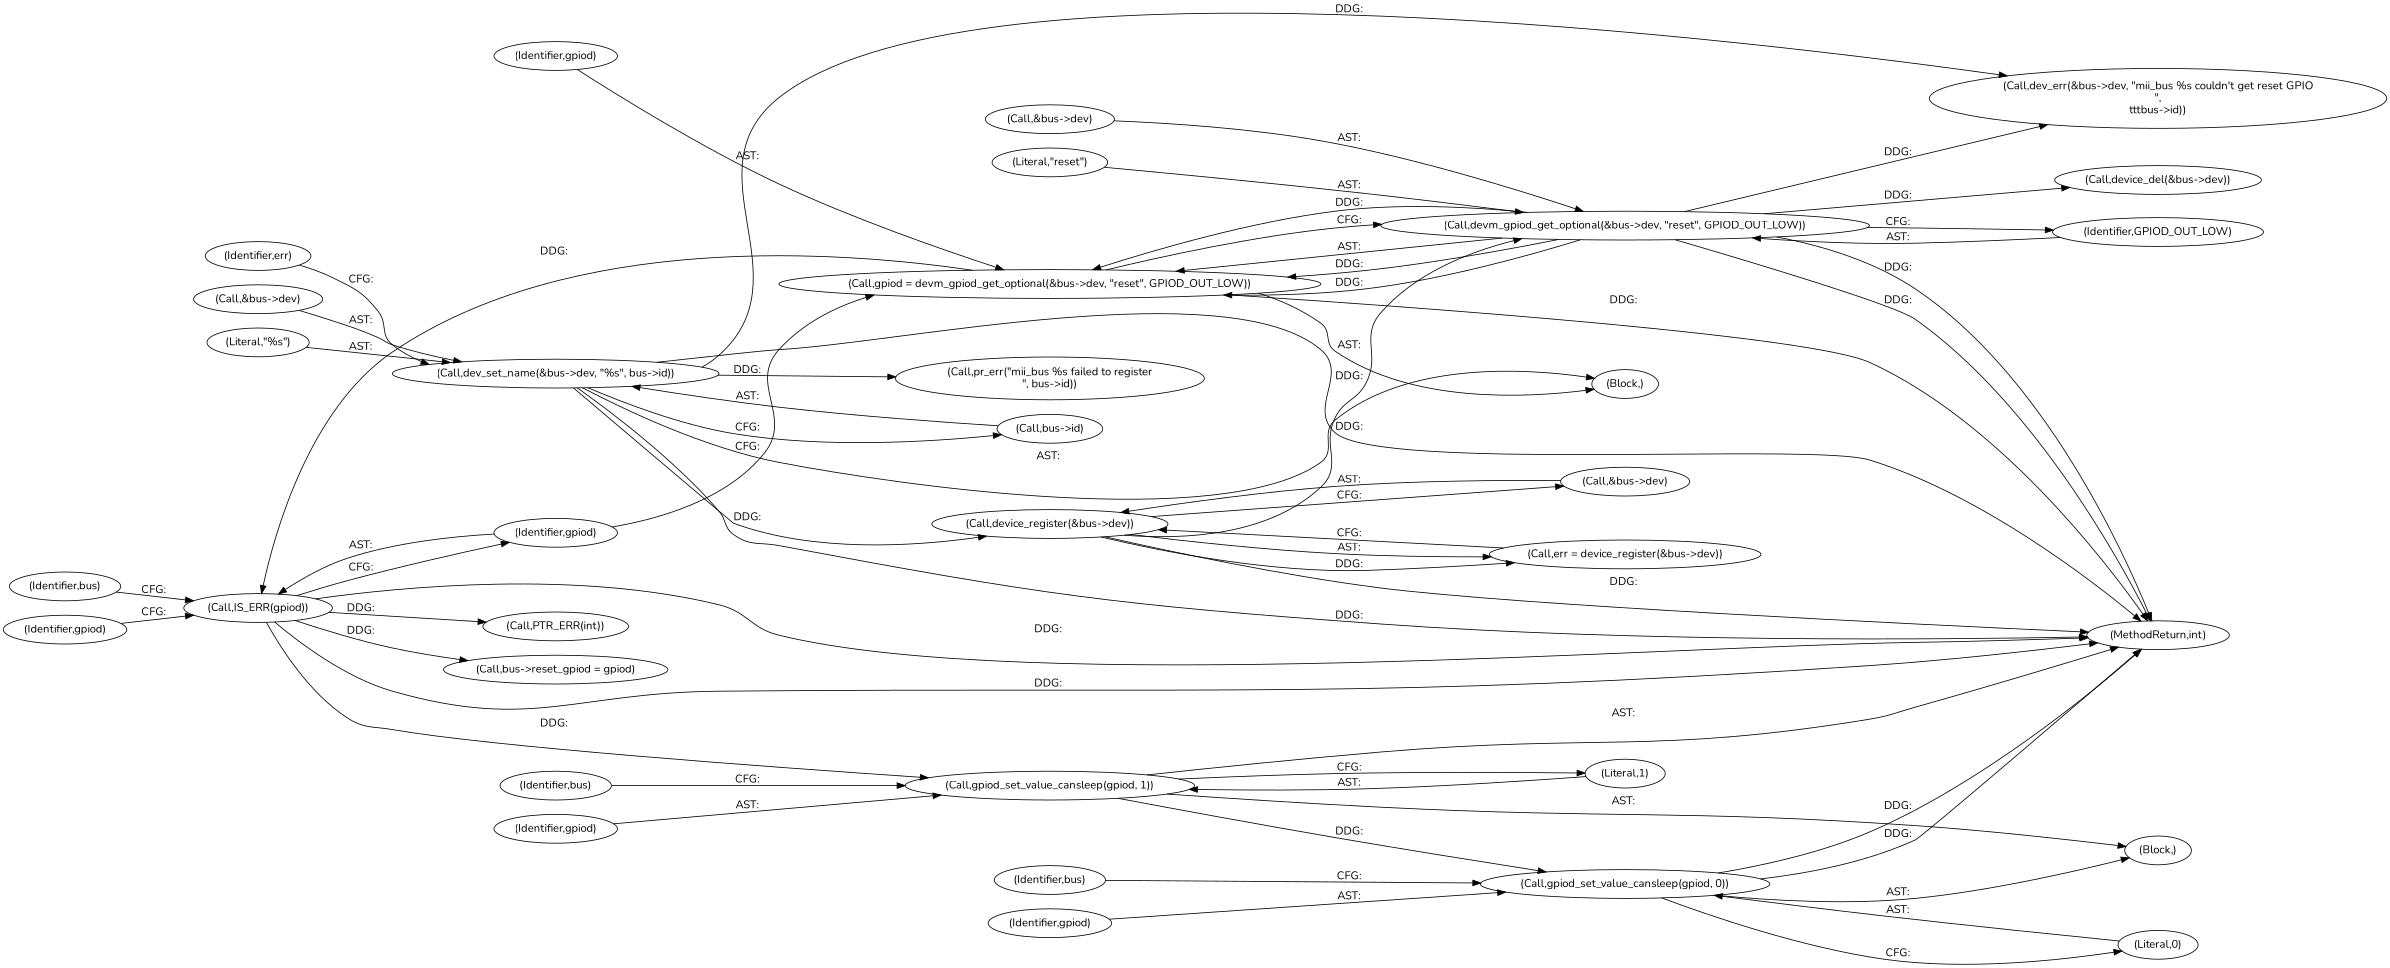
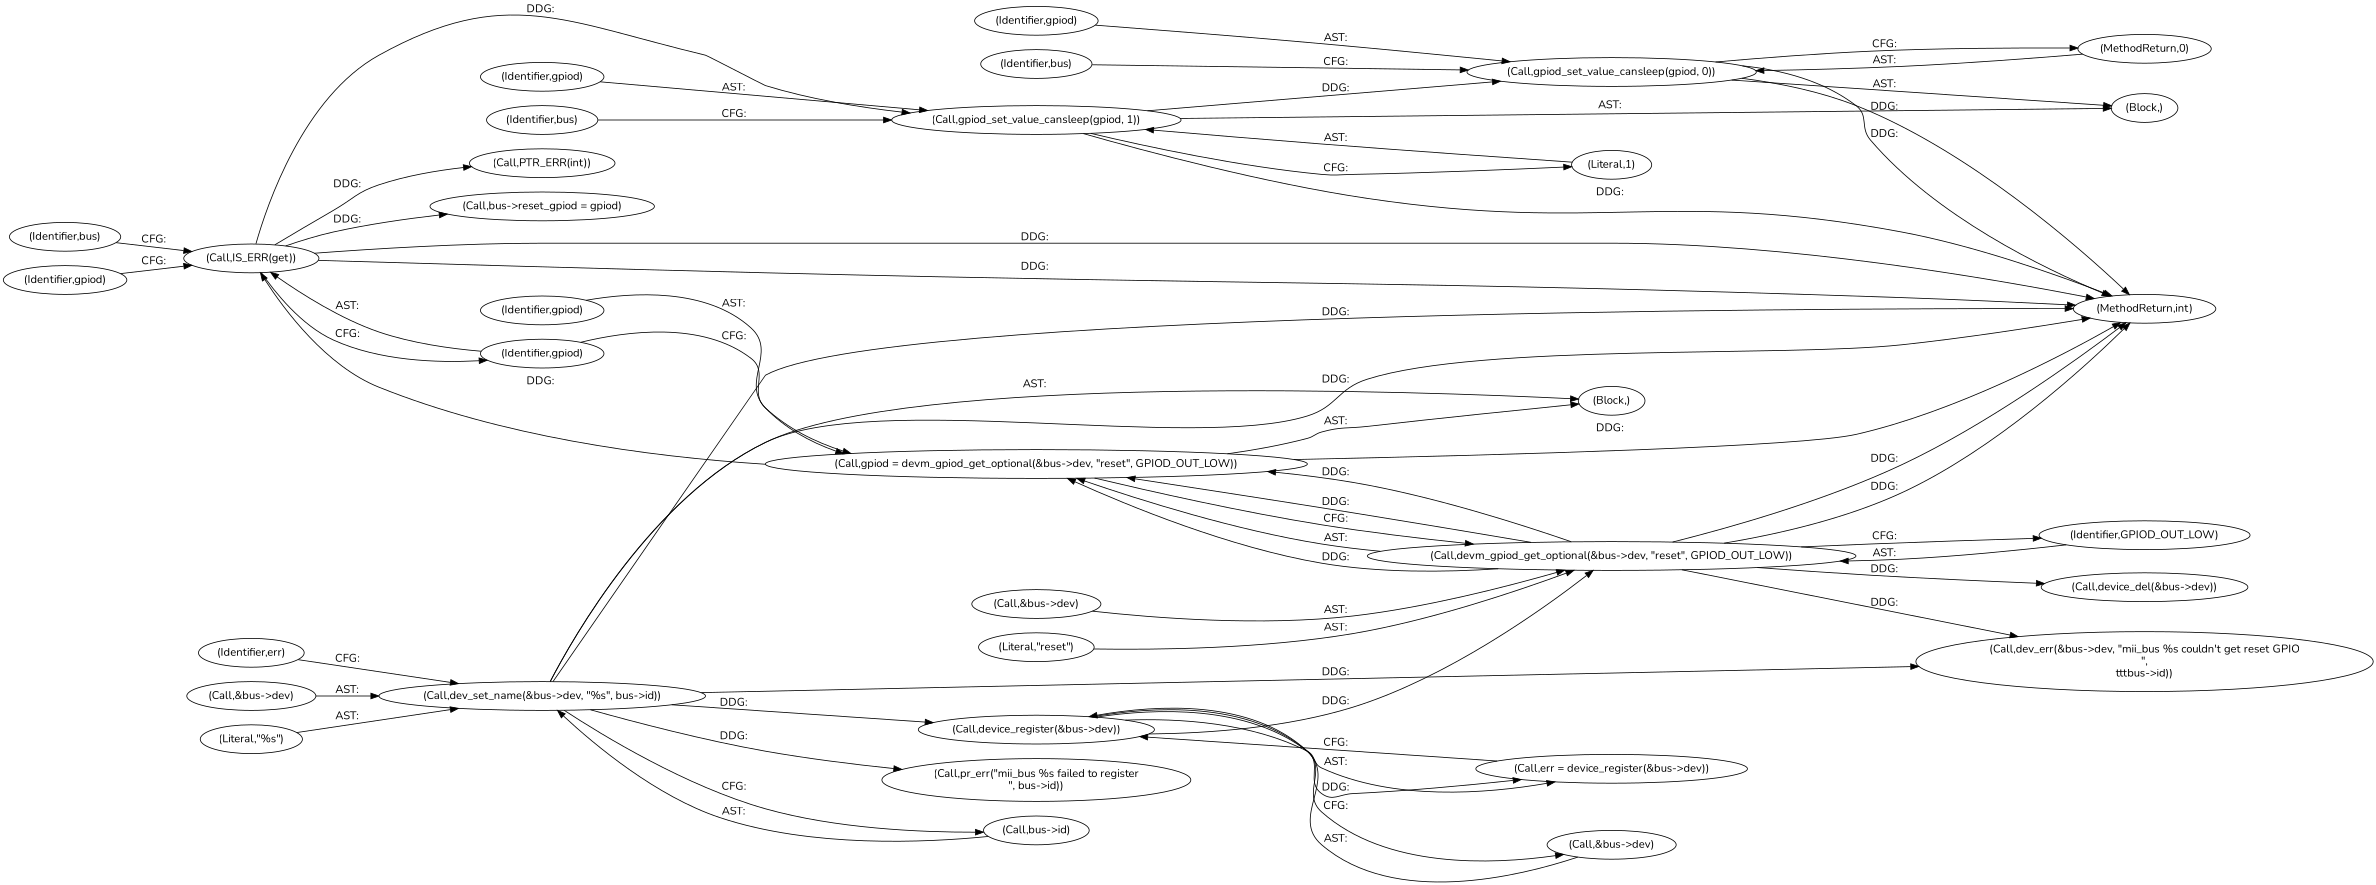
edge "(Call,device_register(&bus->dev))" -> "(MethodReturn,int)": removed, label "DDG:"
node "(Call,IS_ERR(gpiod))": label "(Call,IS_ERR(gpiod))" -> "(Call,IS_ERR(get))"
edge "(Call,gpiod_set_value_cansleep(gpiod, 1))" -> "(MethodReturn,int)": label "AST: " -> "DDG: "
node "(Literal,0)": label "(Literal,0)" -> "(MethodReturn,0)"
